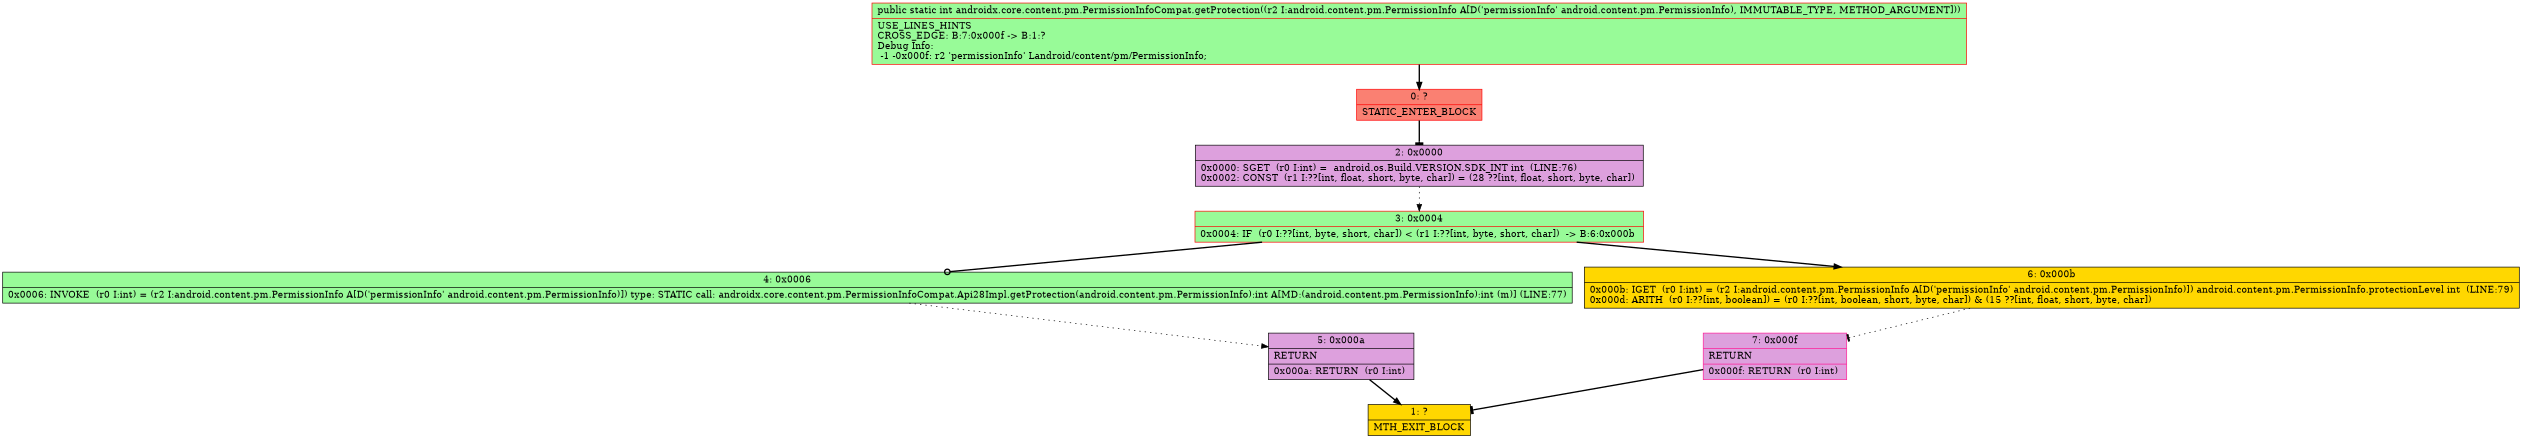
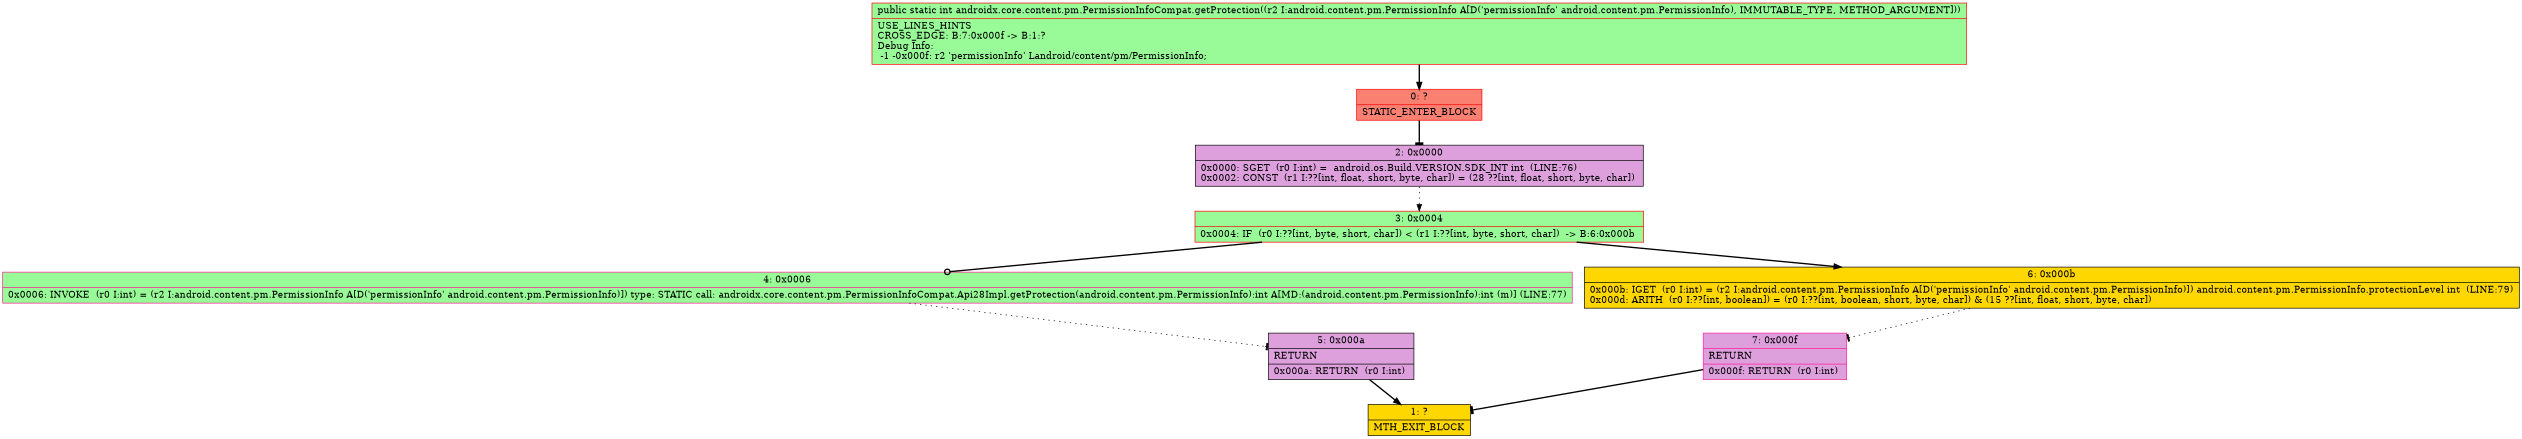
node "4: 0x0006": color black -> deeppink
edge "4: 0x0006" -> "5: 0x000a": arrowhead normal -> tee
